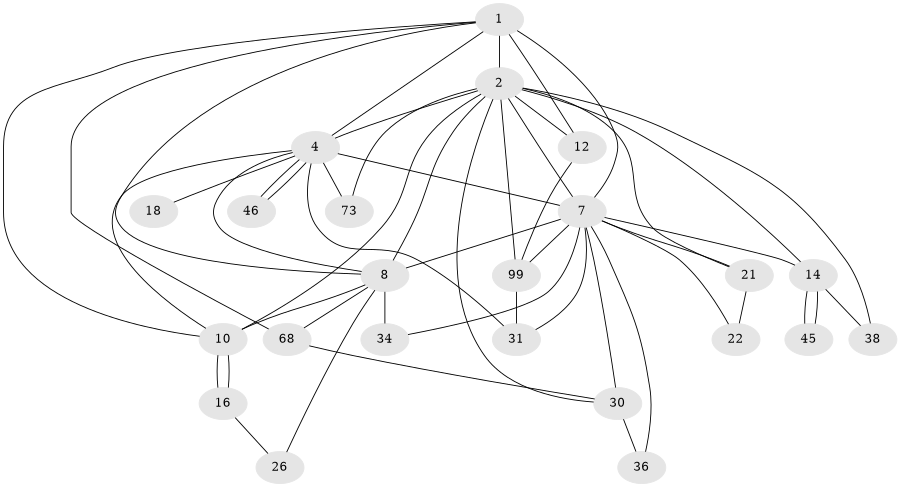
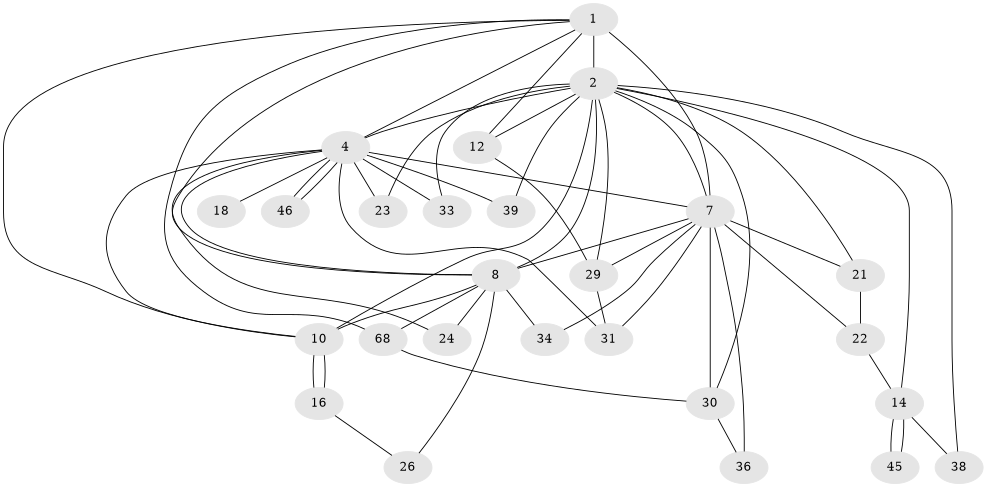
node "73": label "73" -> "23"
node "33": added
node "39": added
edge "7" -- "14": now "22" -- "14"
node "99": label "99" -> "29"
node "24": added
